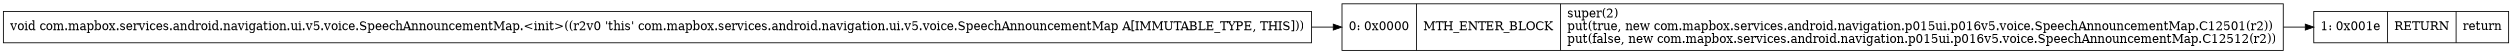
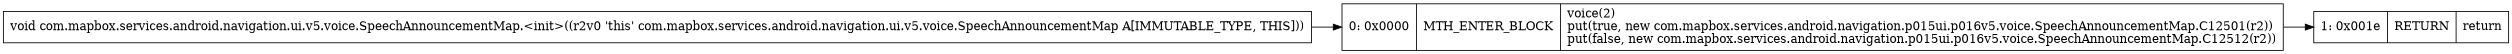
node "0: 0x0000": text "super(2)" -> "voice(2)"
